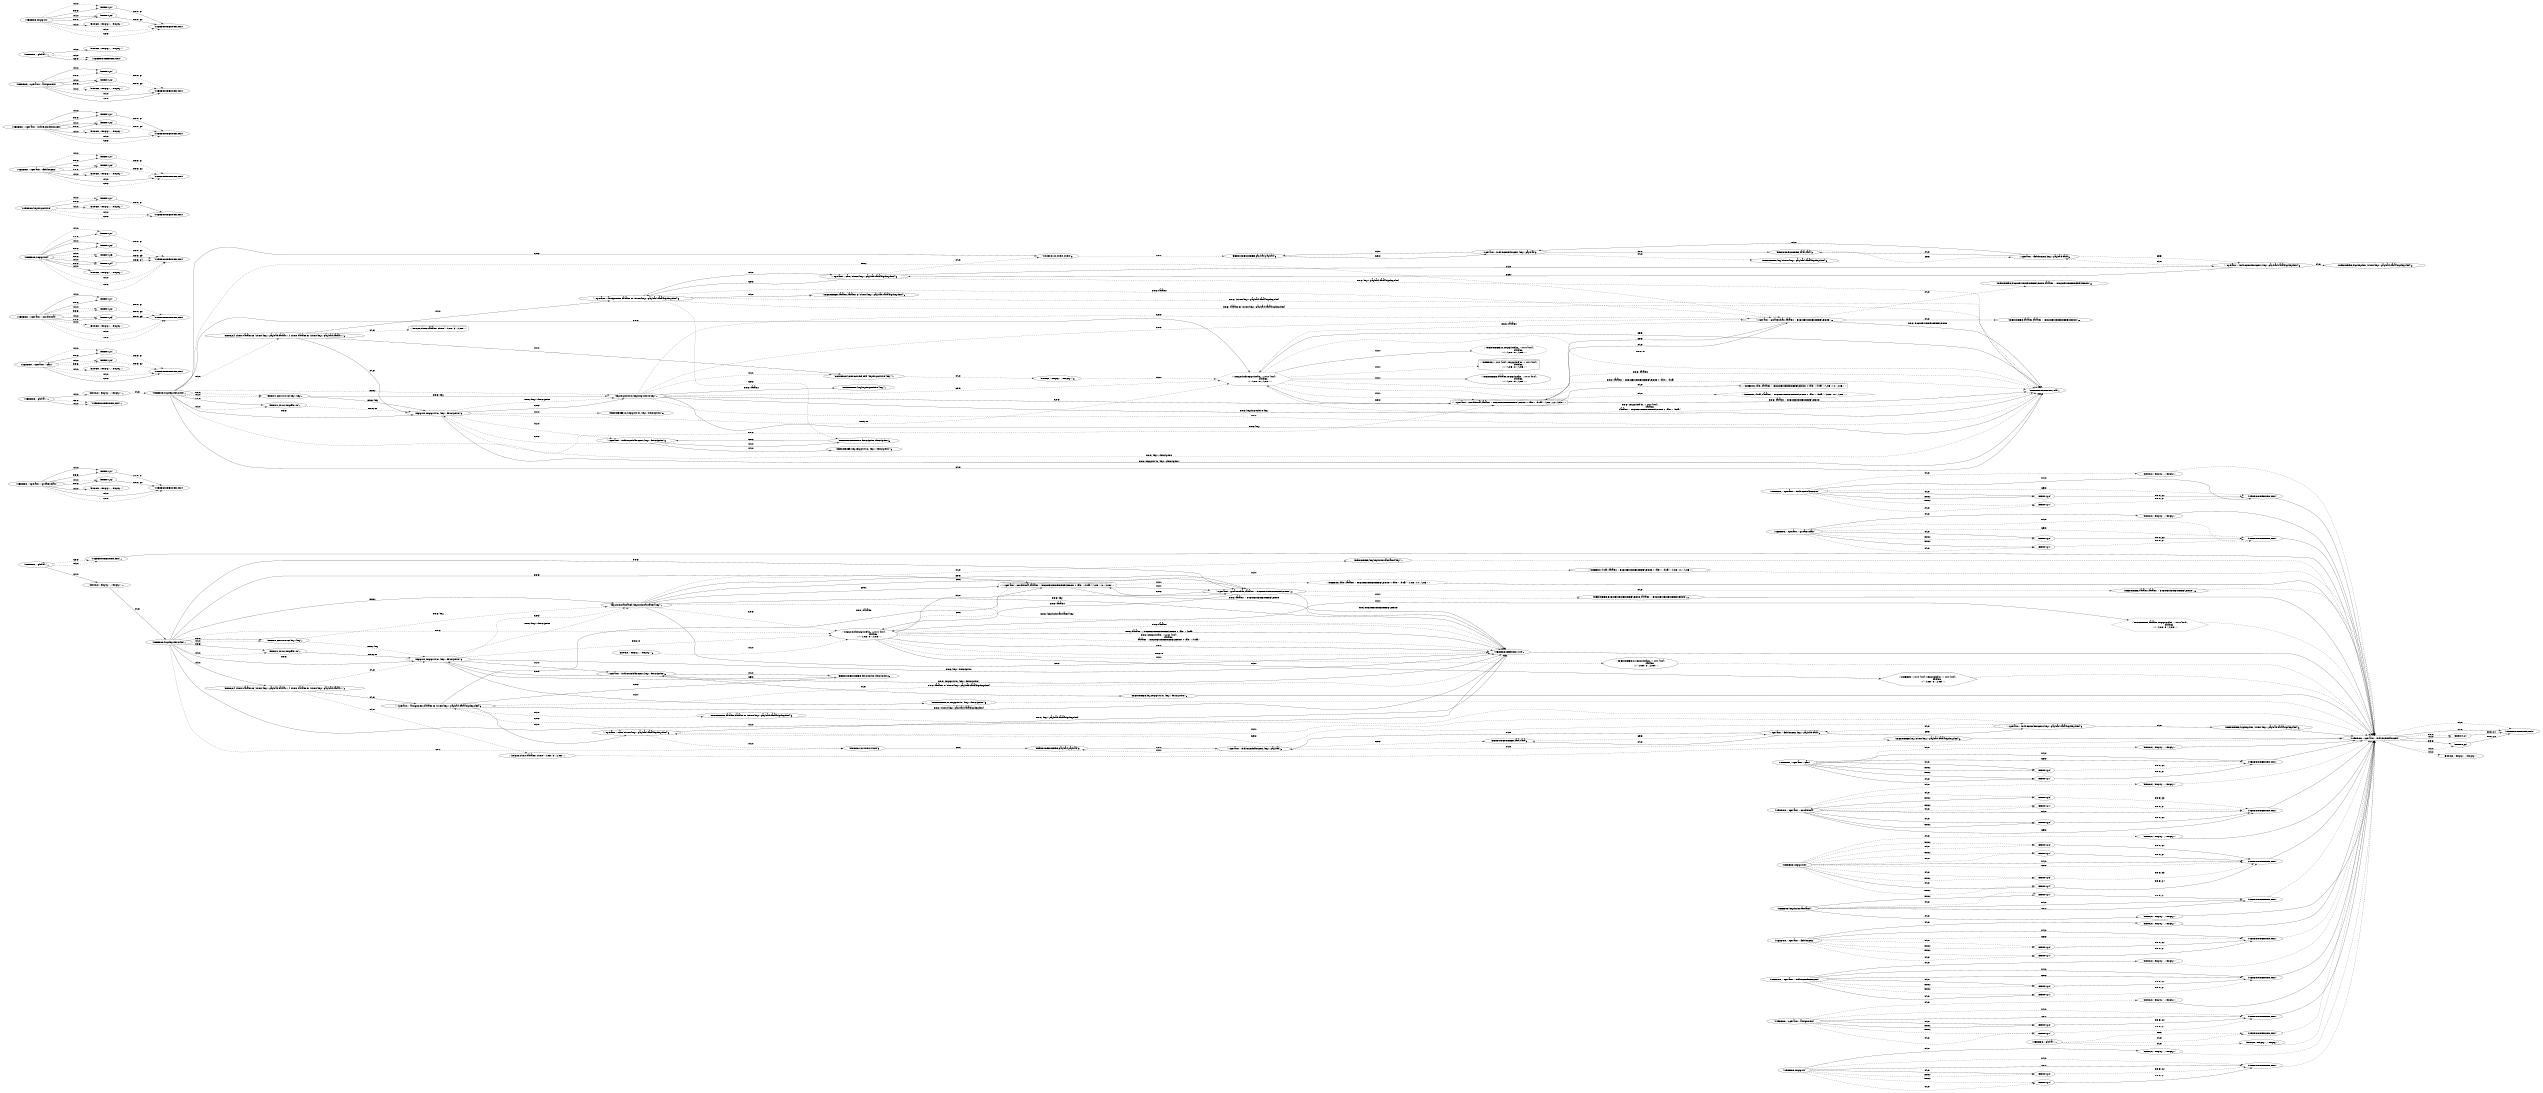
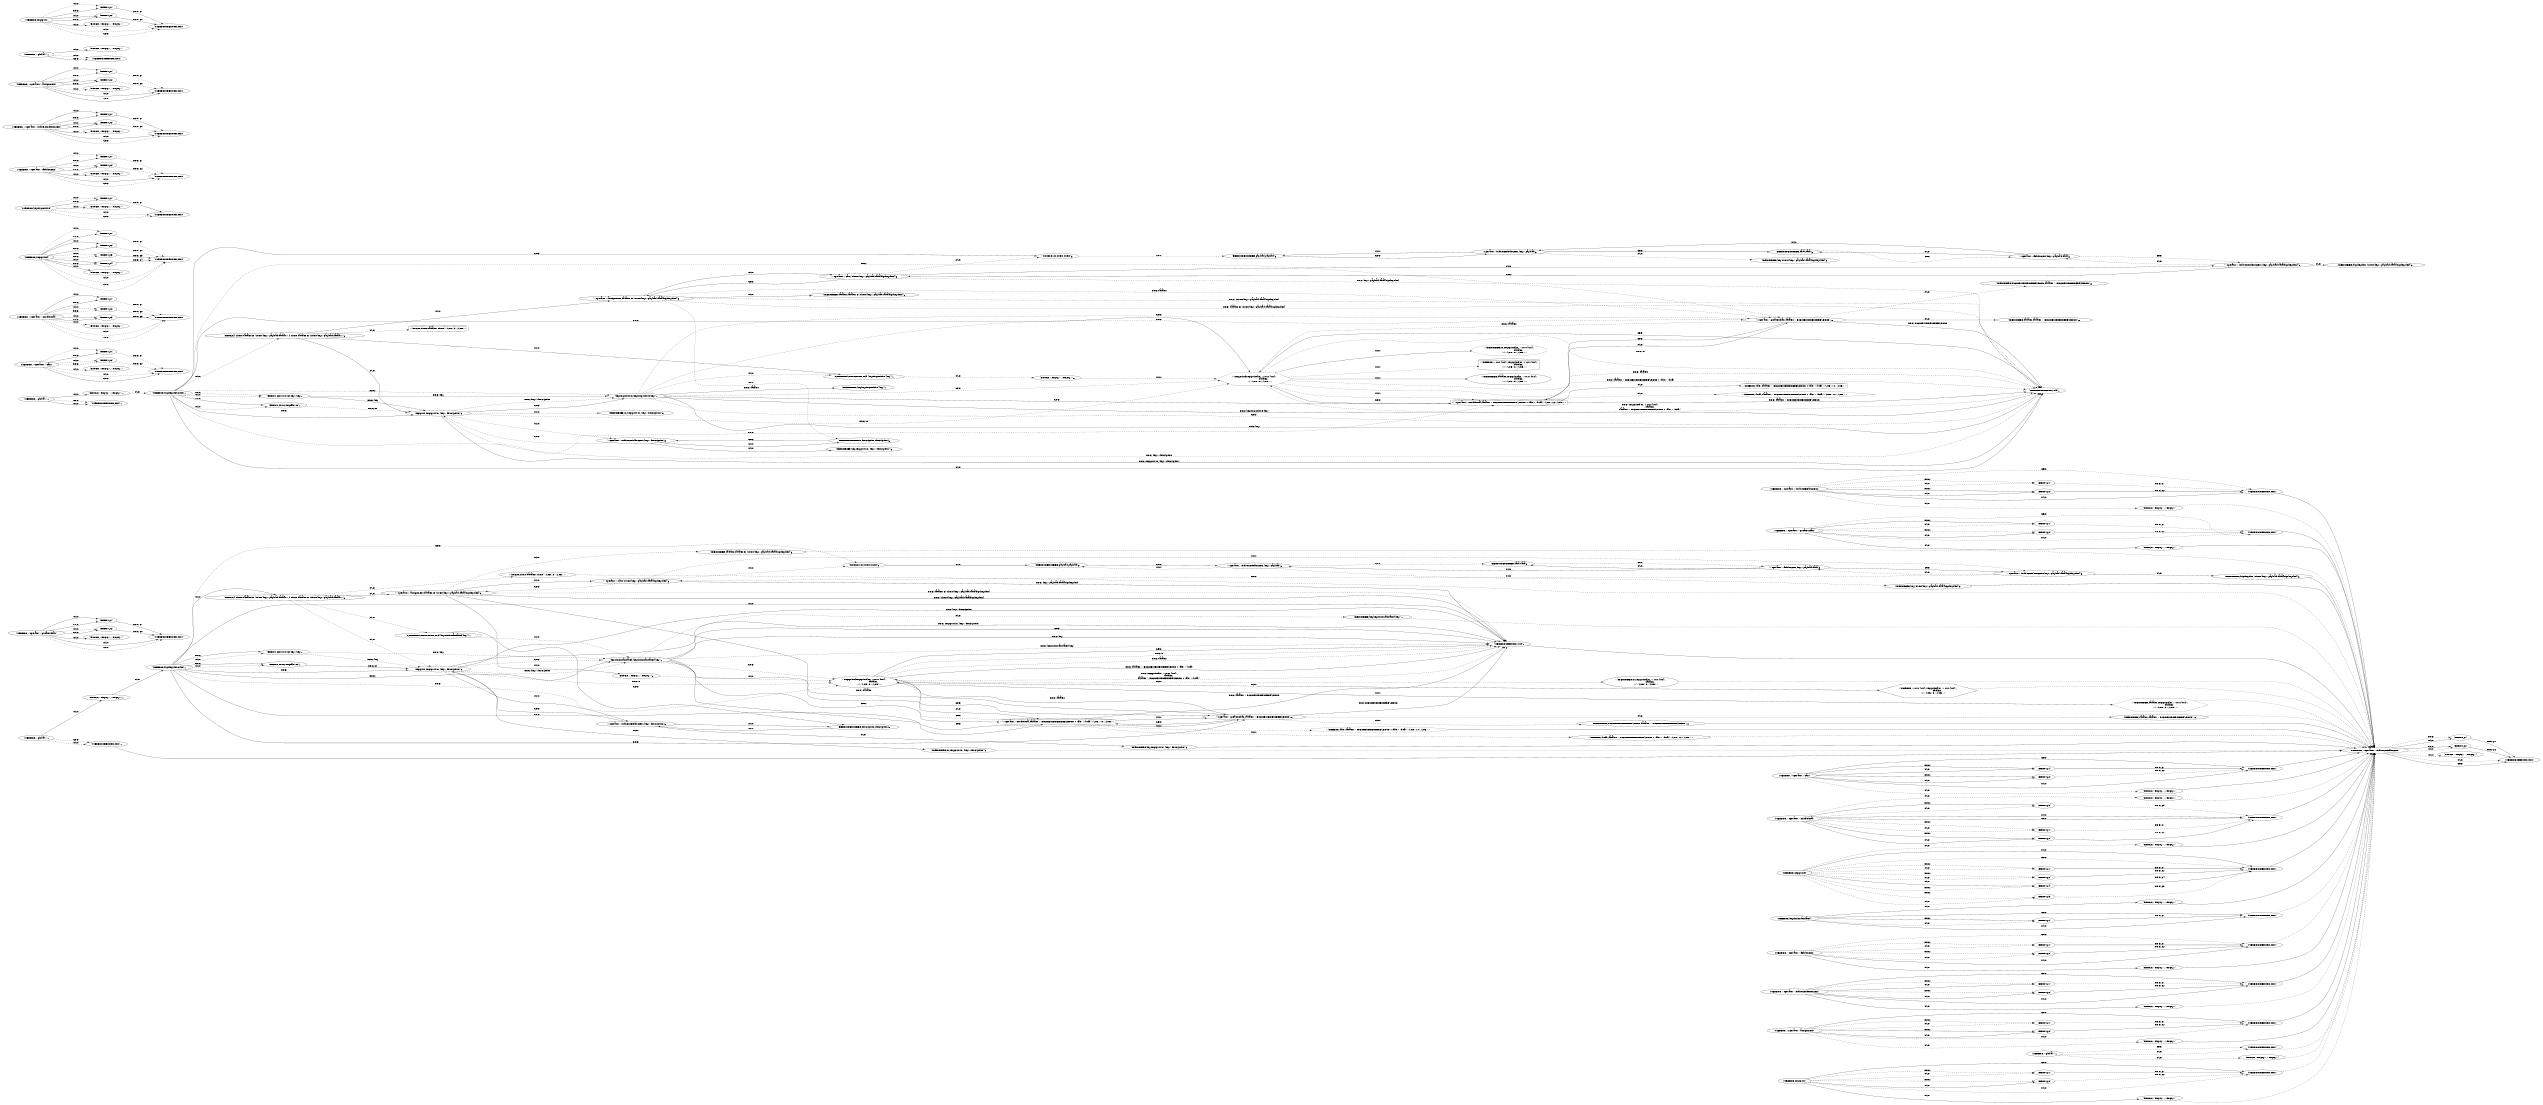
node "(CONTROL_STRUCTURE,IF,if (key_is_instantiated(key)))": added
